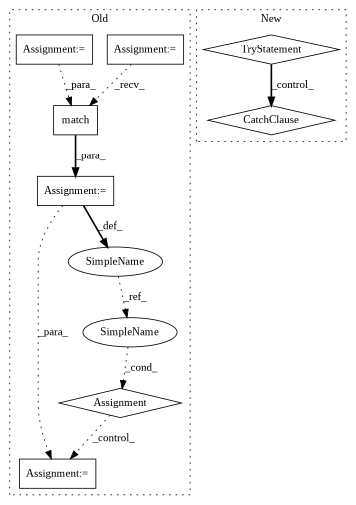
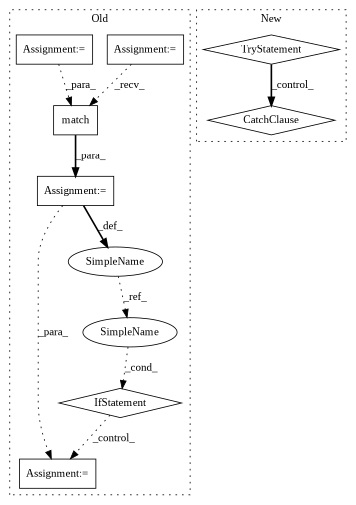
node "Assignment": label "Assignment" -> "IfStatement"
